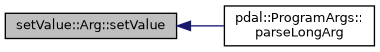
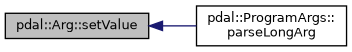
node "setValue::Arg::setValue": label "setValue::Arg::setValue" -> "pdal::Arg::setValue"
